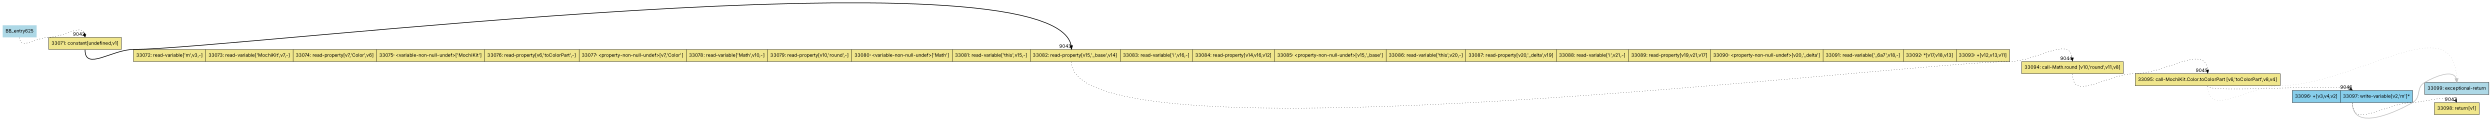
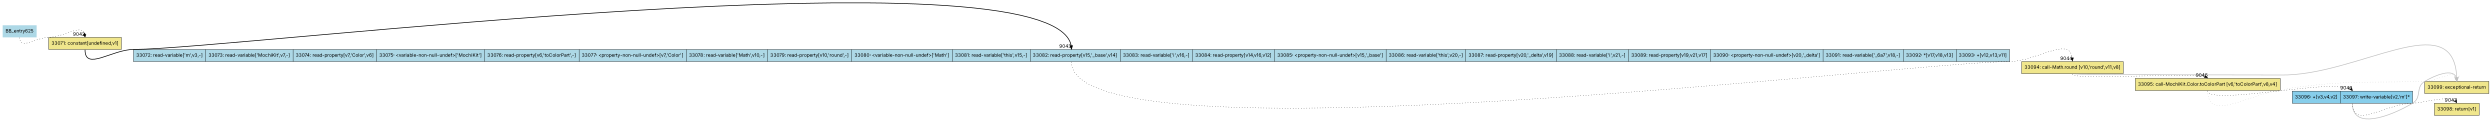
node "33072: read-variable['m',v3,-]": fillcolor khaki -> lightblue
edge "33094: call-Math.round [v10,'round',v11,v8]" -> "33099: exceptional-return": added
node "33099: exceptional-return": fillcolor lightblue -> khaki
